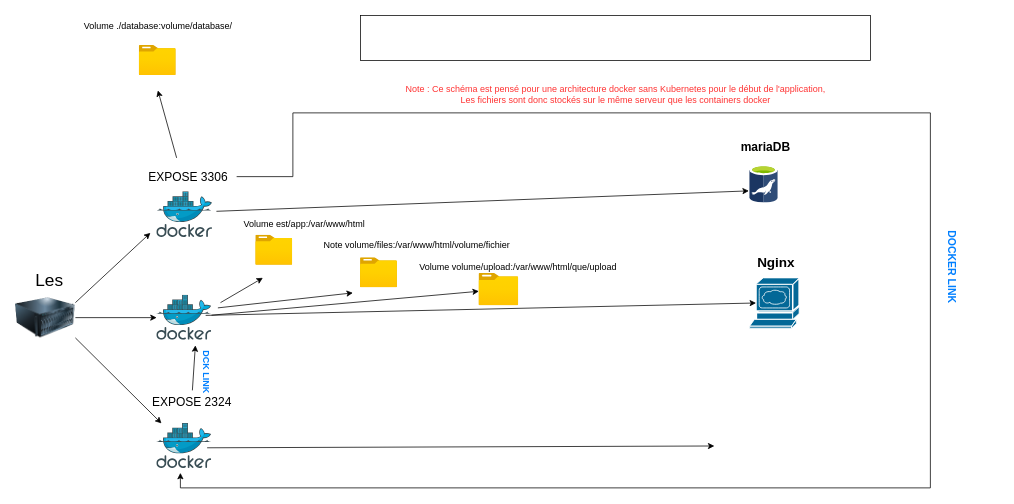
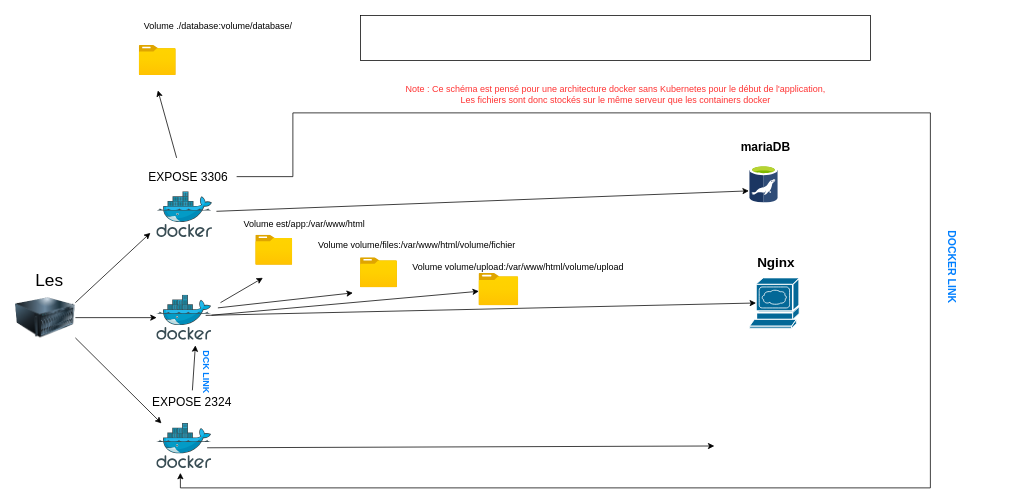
node "Volume ./database:volume/database/": moved (158, 27) -> (218, 27)
node "Note volume/files:/var/www/html/volume/fichier": label "Note volume/files:/var/www/html/volume/fichier" -> "Volume volume/files:/var/www/html/volume/fichier"
node "Volume volume/upload:/var/www/html/que/upload": label "Volume volume/upload:/var/www/html/que/upload" -> "Volume volume/upload:/var/www/html/volume/upload"
